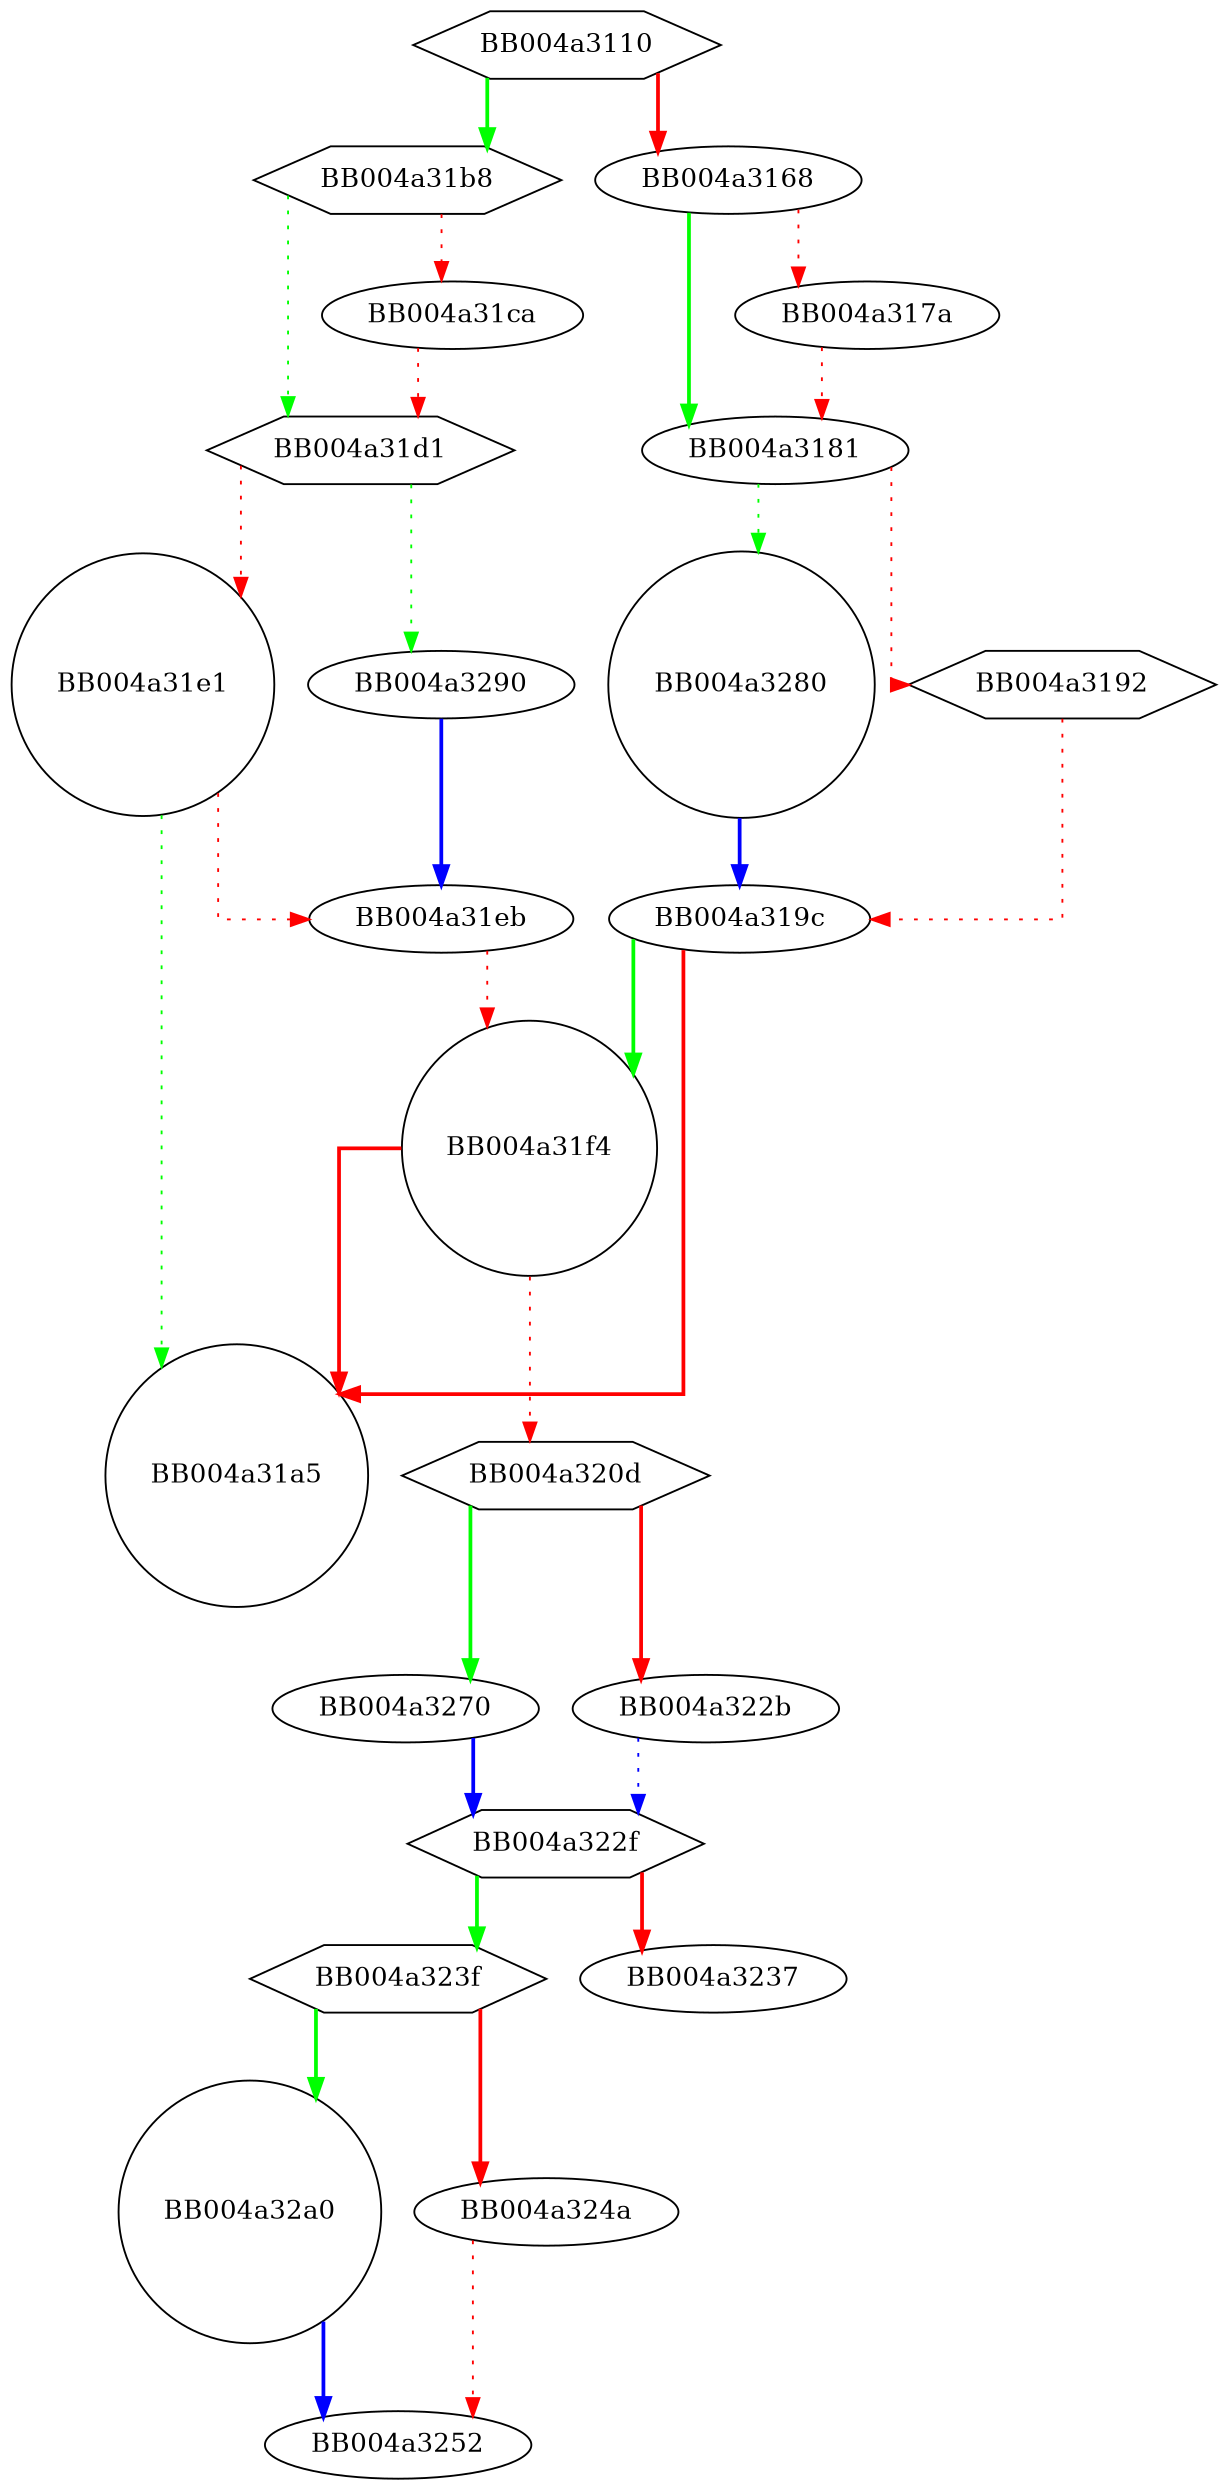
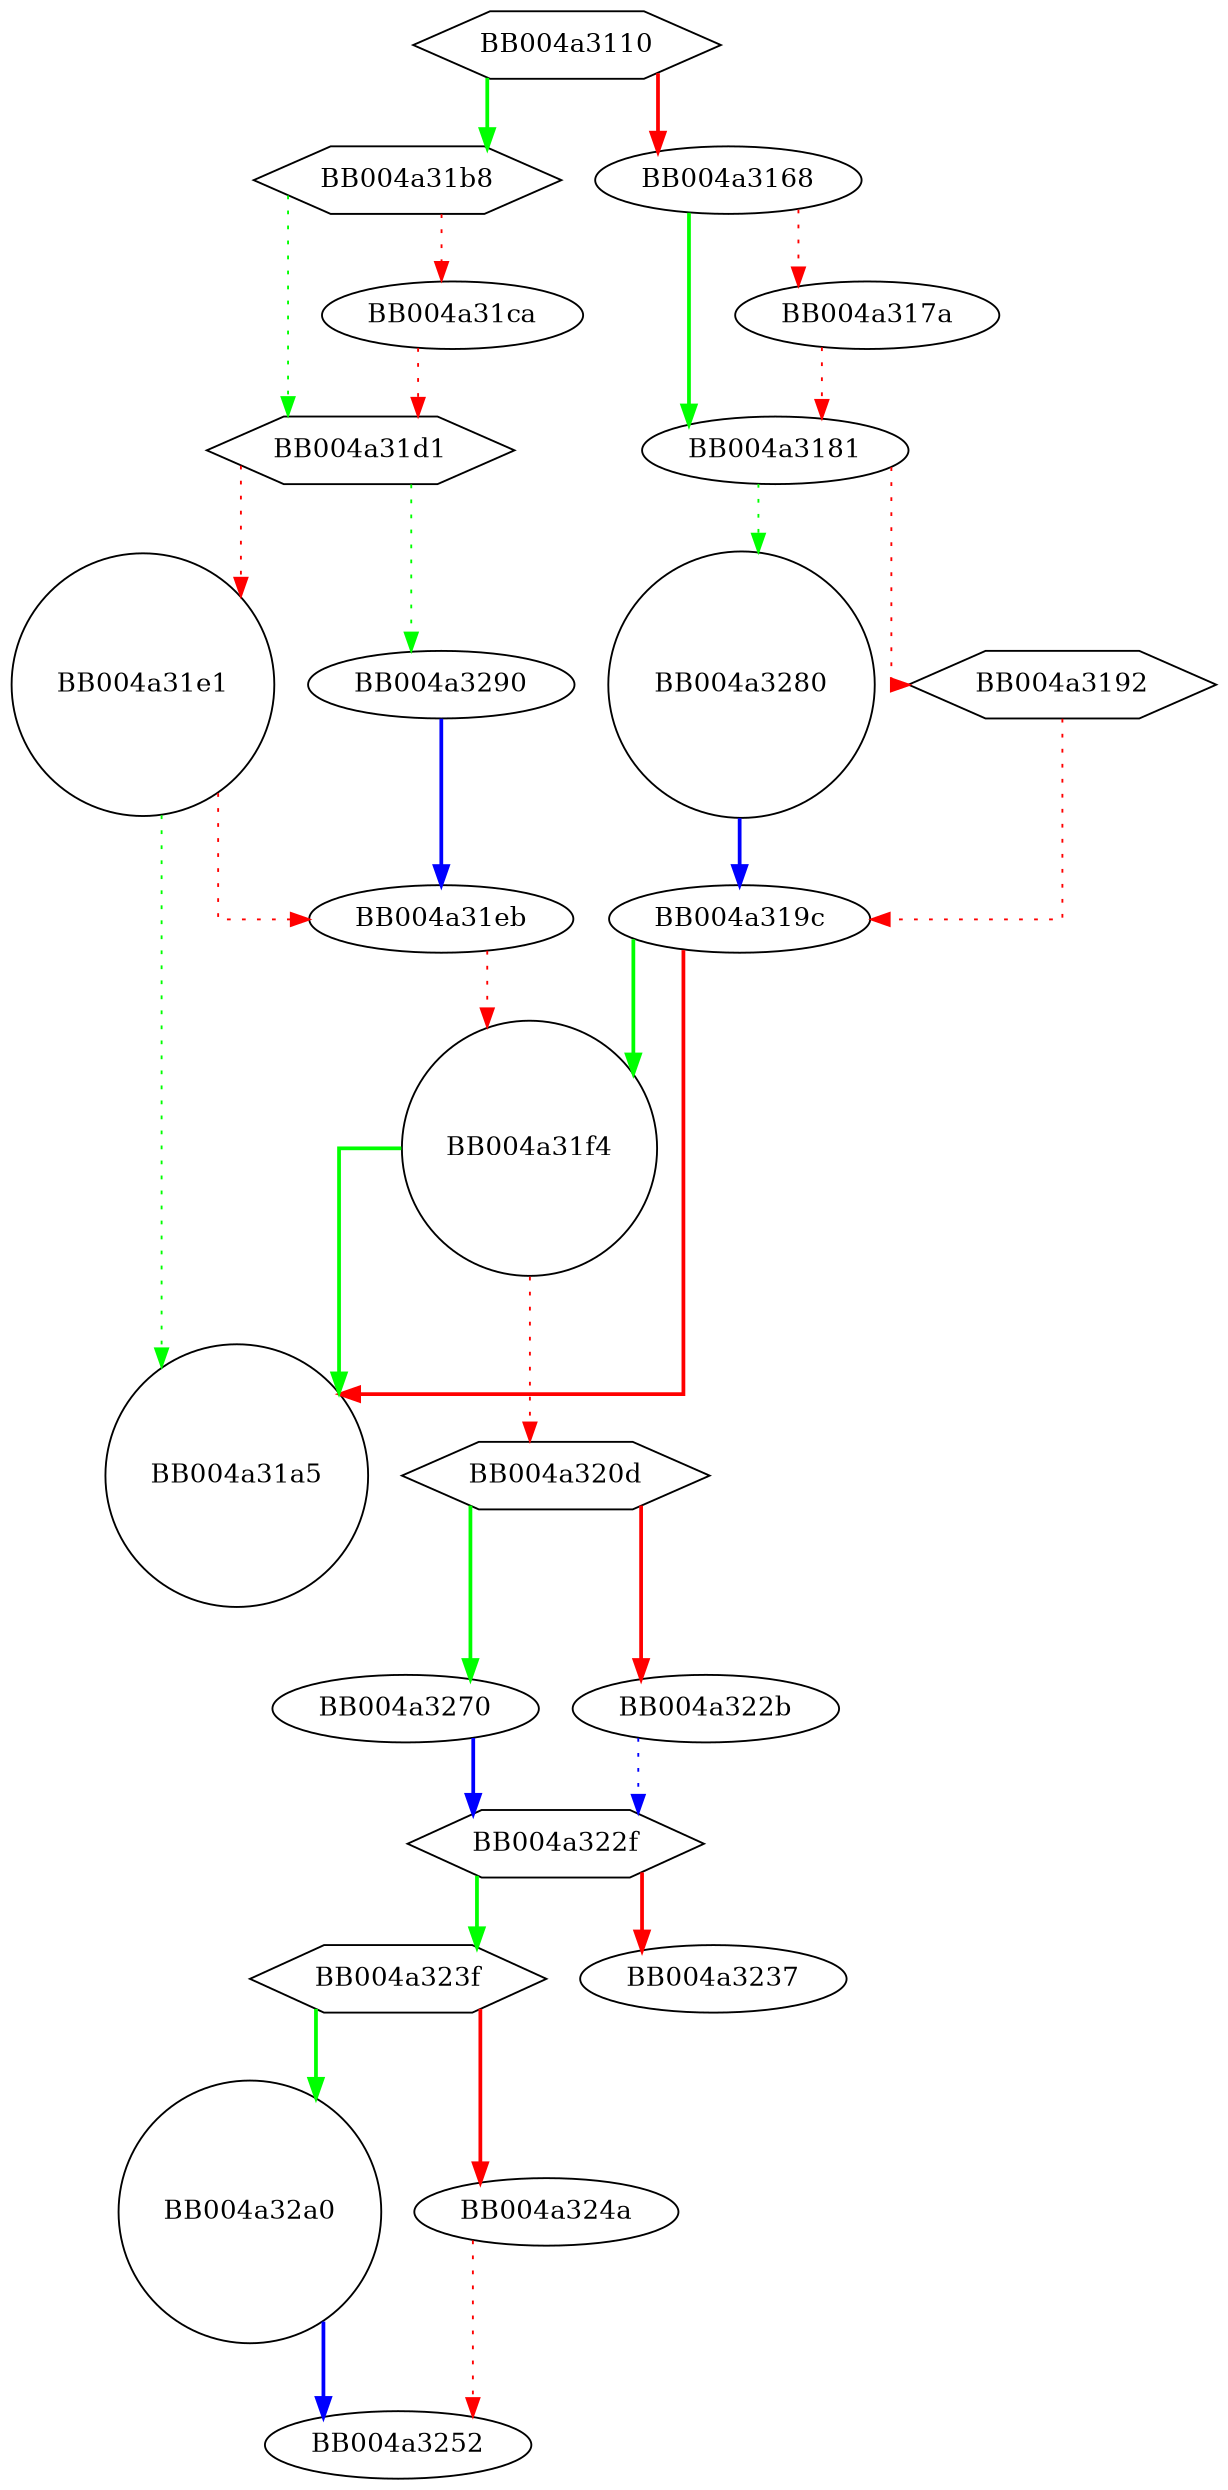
edge "BB004a31f4" -> "BB004a31a5": color red -> green
